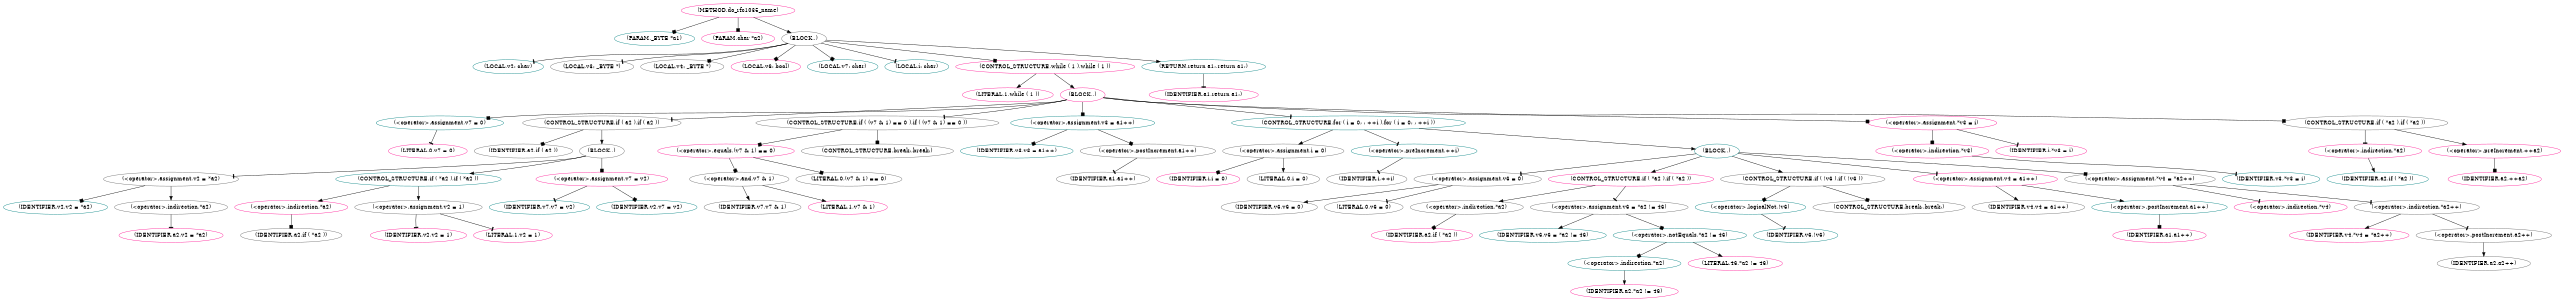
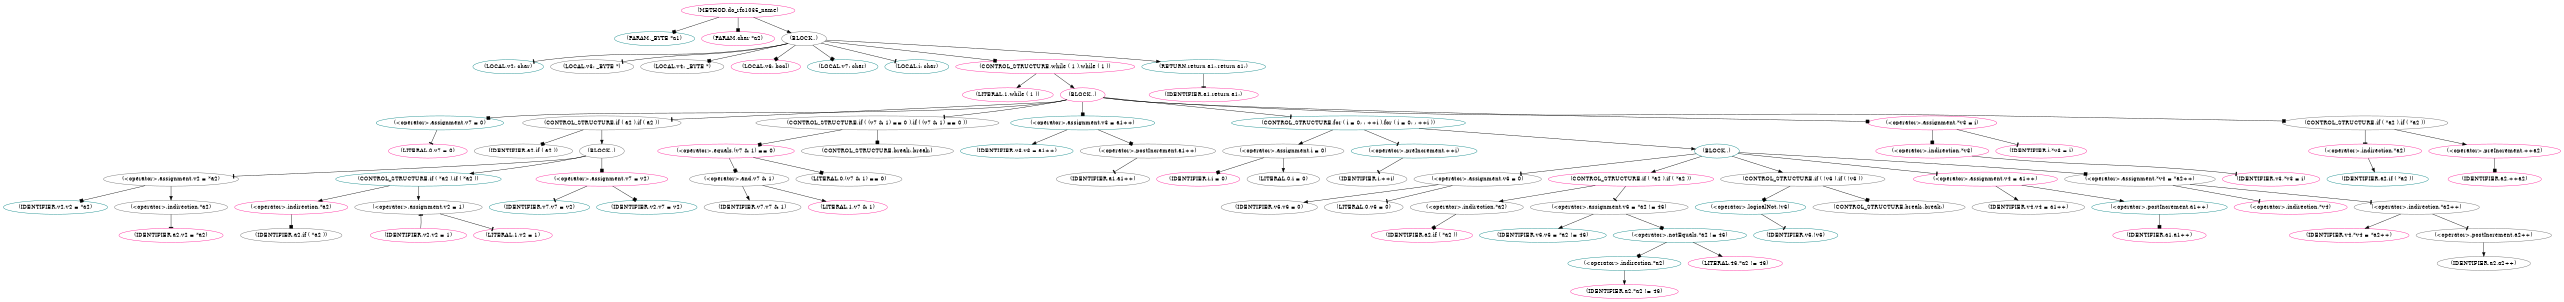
edge "(<operator>.assignment,v3 = a1++)" -> "(IDENTIFIER,v3,v3 = a1++)": arrowhead box -> normal
node "(IDENTIFIER,v3,*v3 = i)": color teal -> deeppink
edge "(<operator>.assignment,v2 = 1)" -> "(IDENTIFIER,v2,v2 = 1)": reversed
